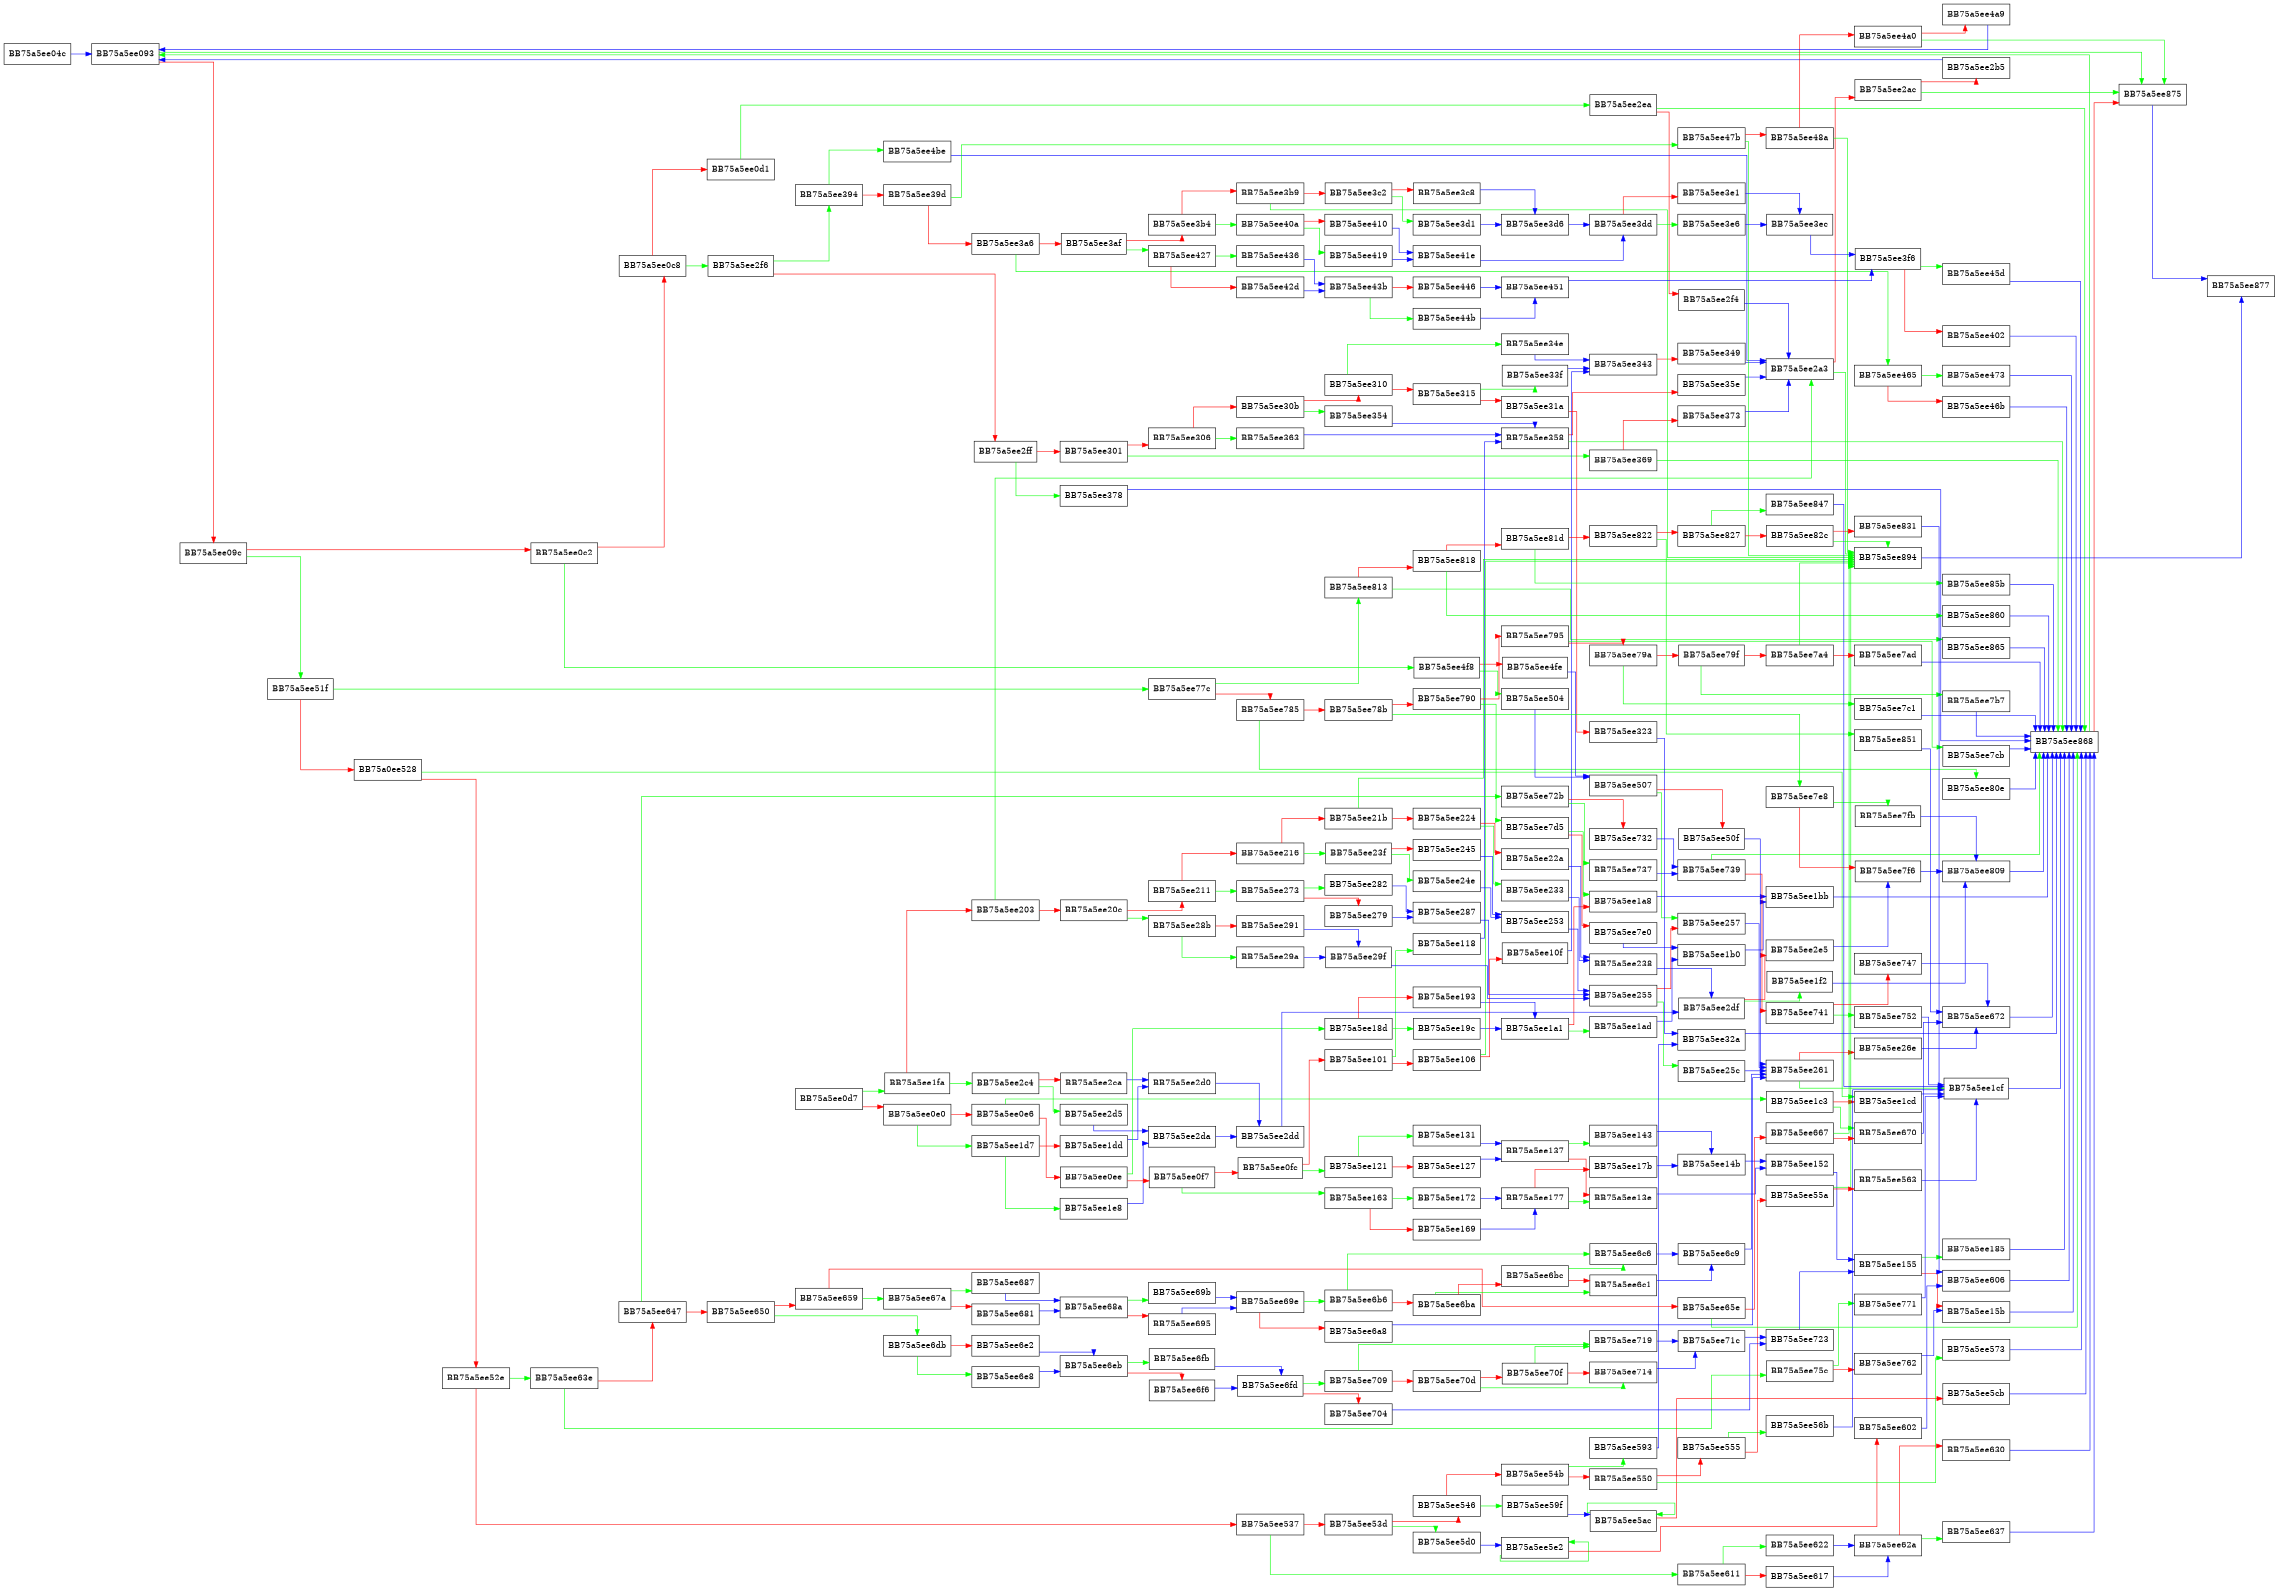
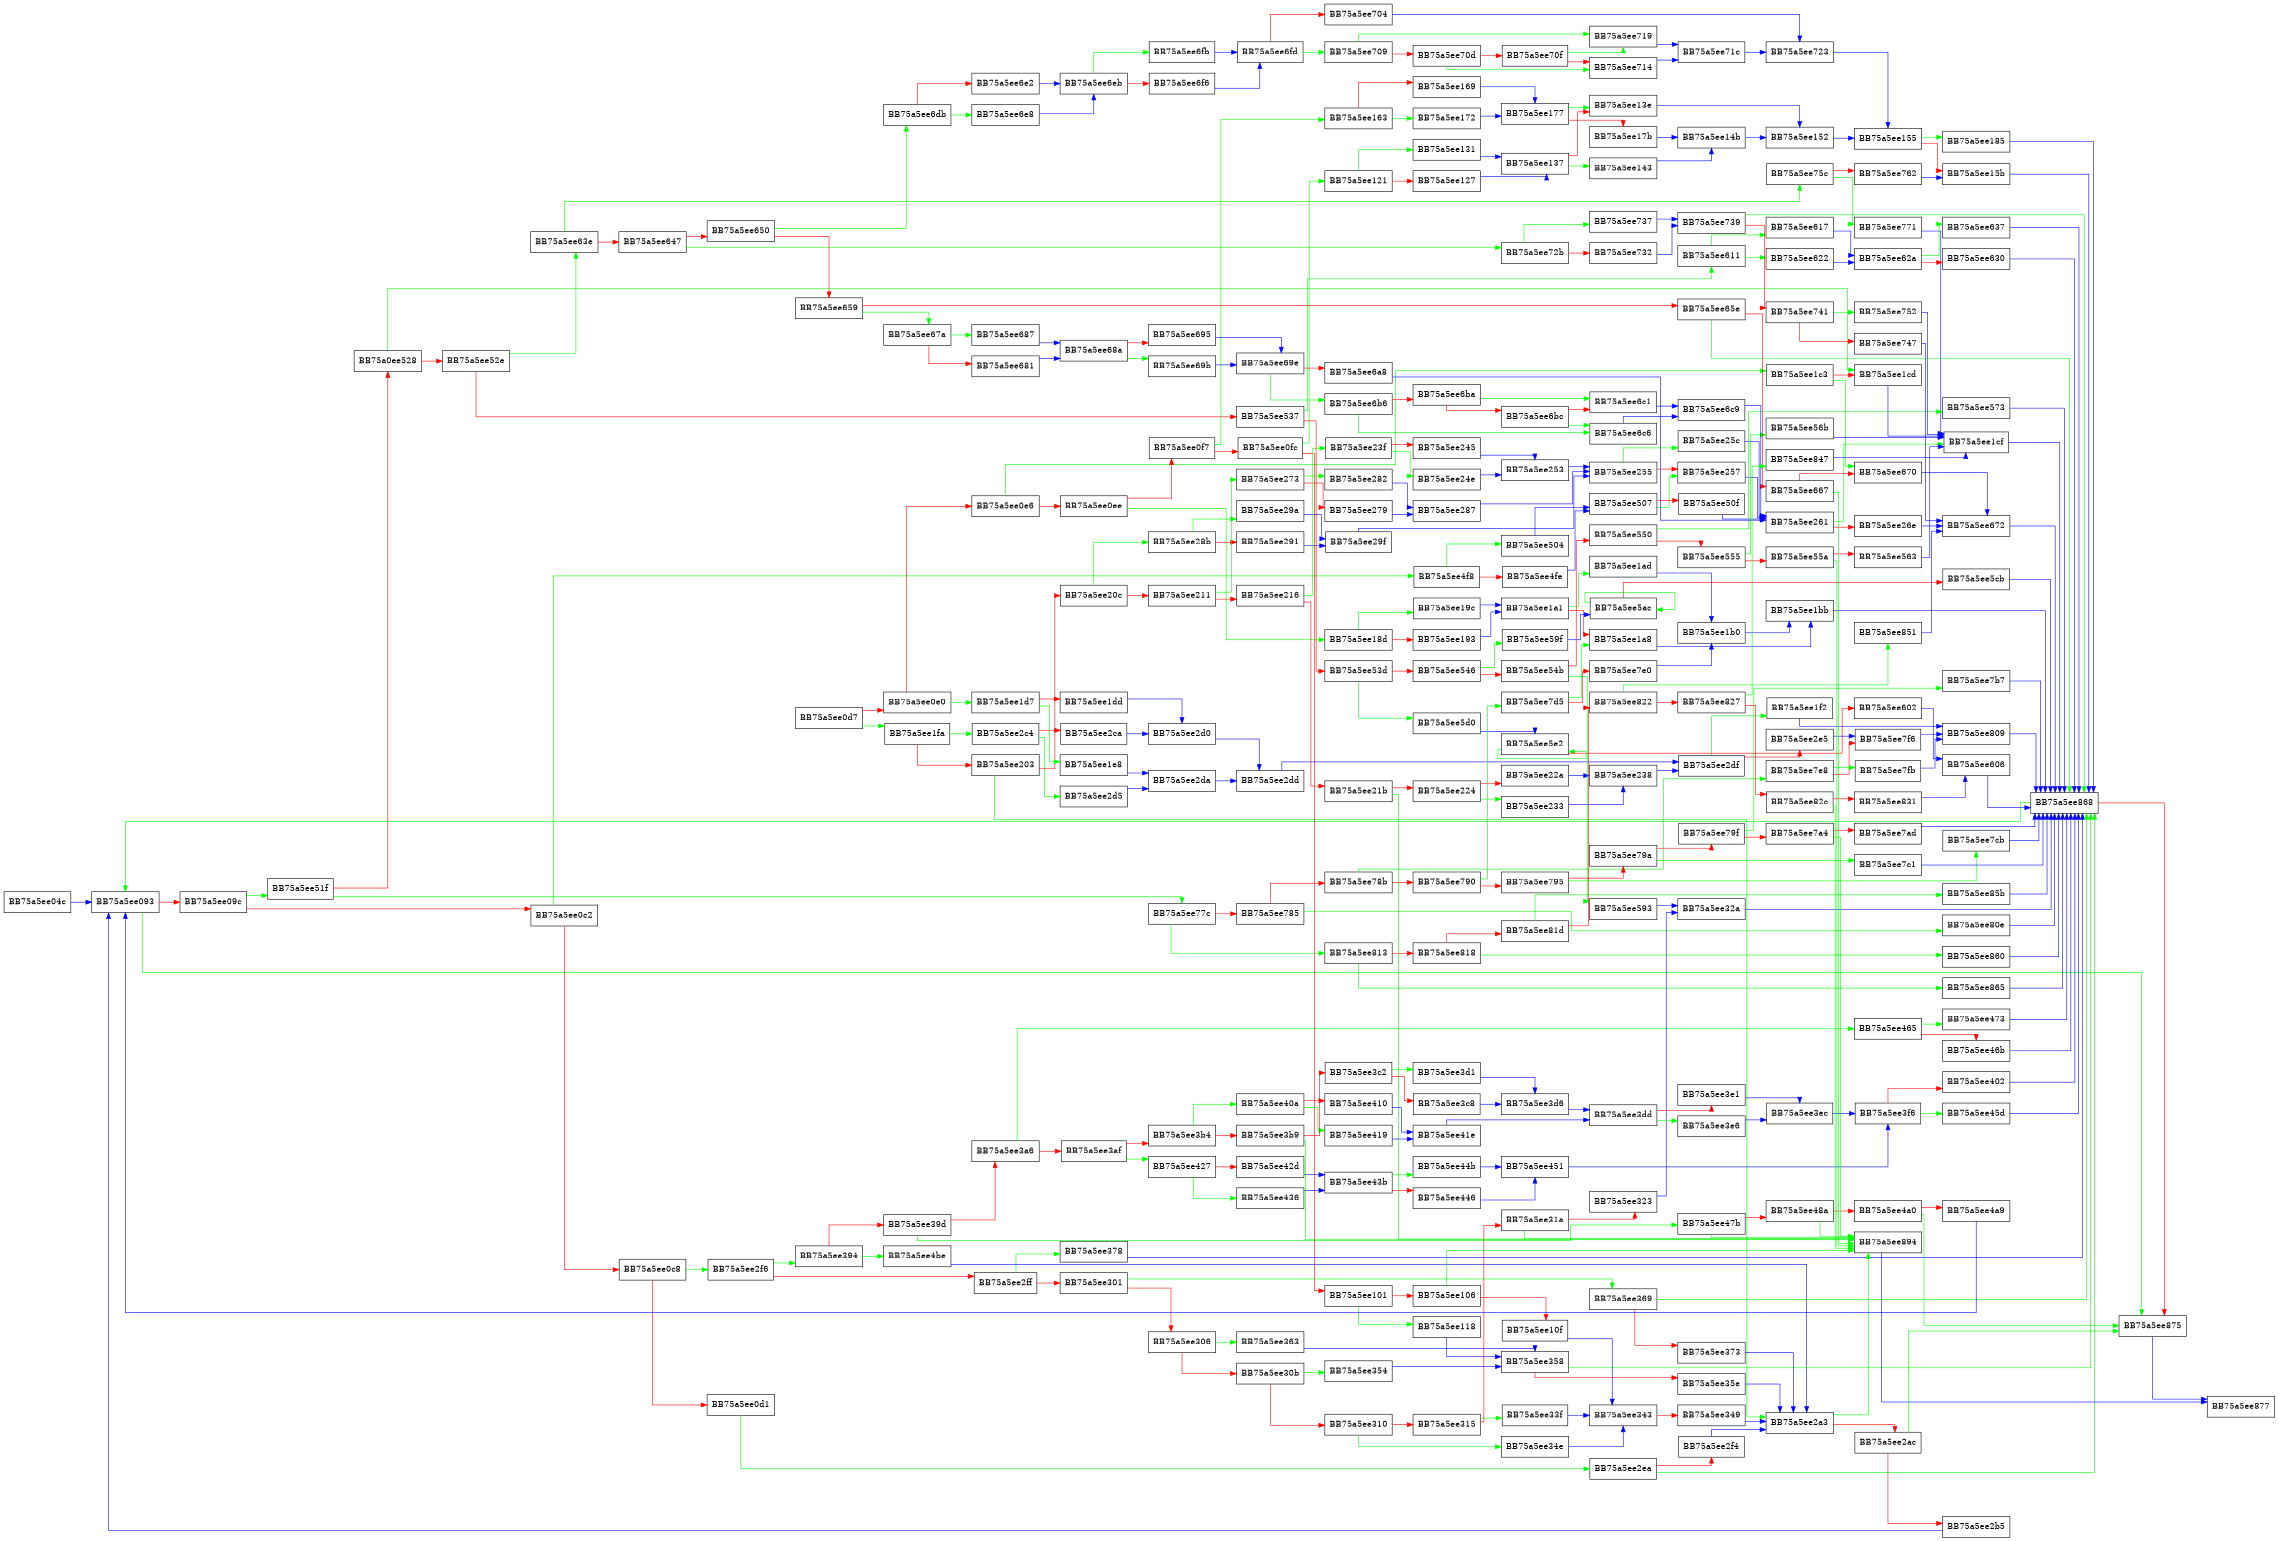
edge "BB75a5ee31a" -> "BB75a5ee894": added
edge "BB75a5ee611" -> "BB75a5ee617": color red -> green
